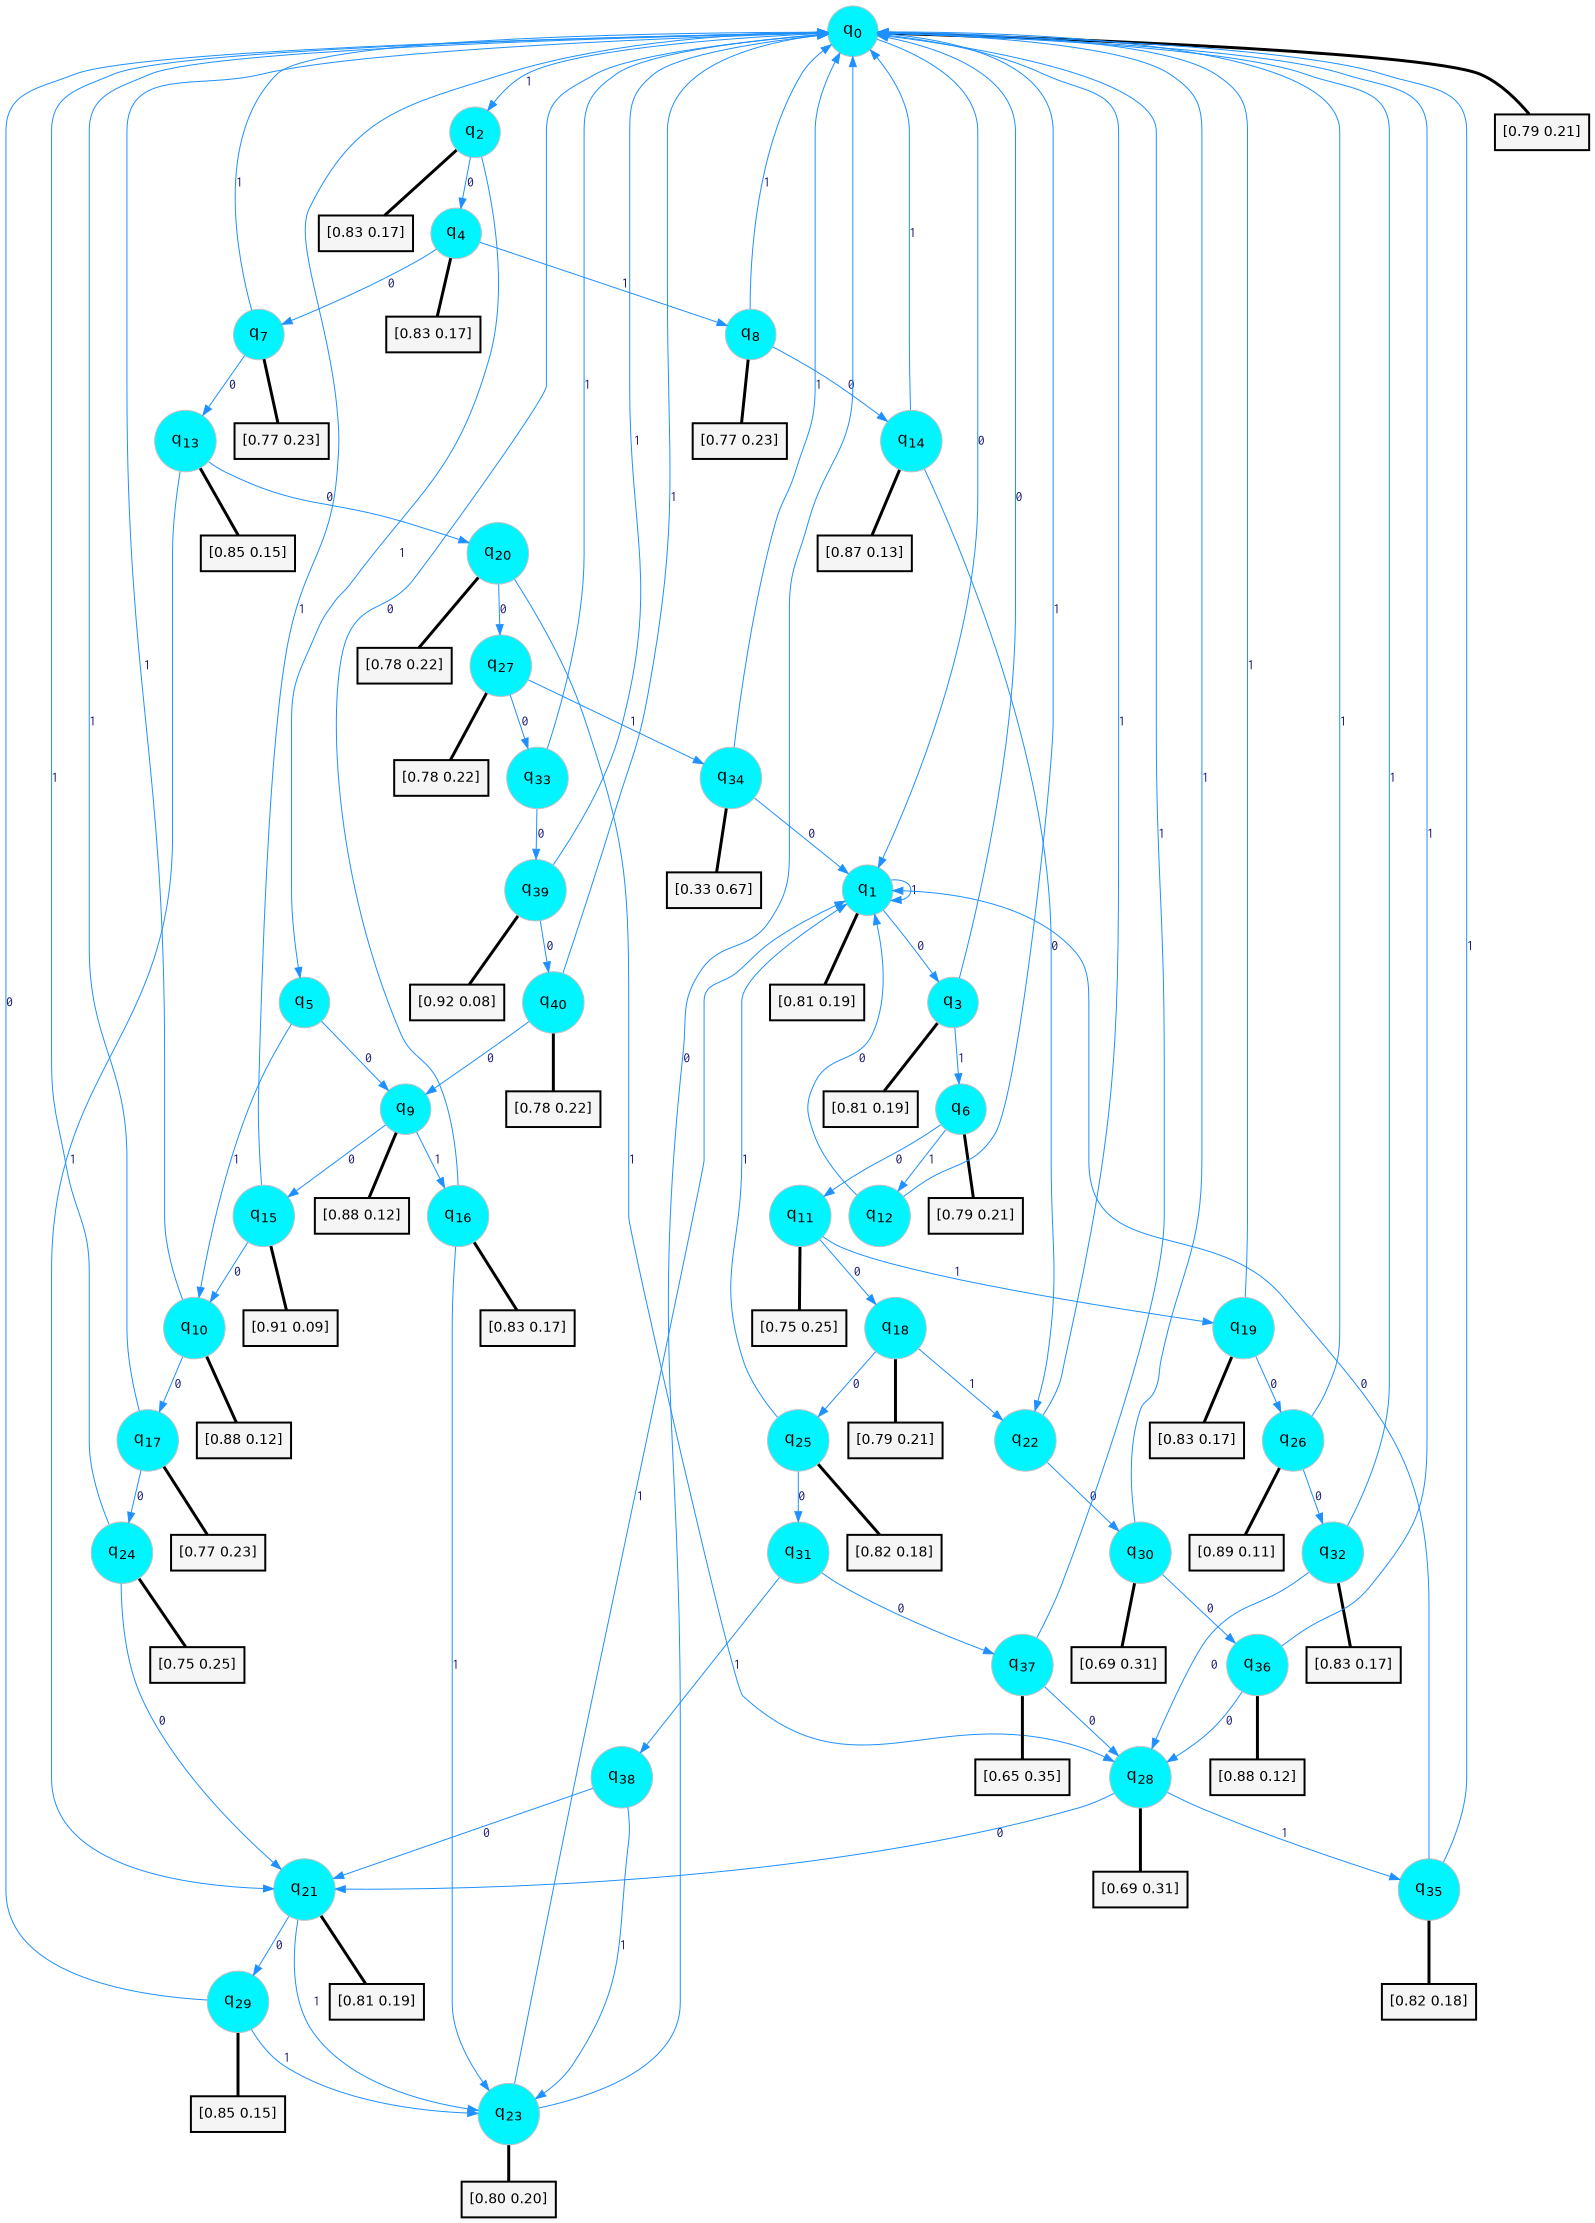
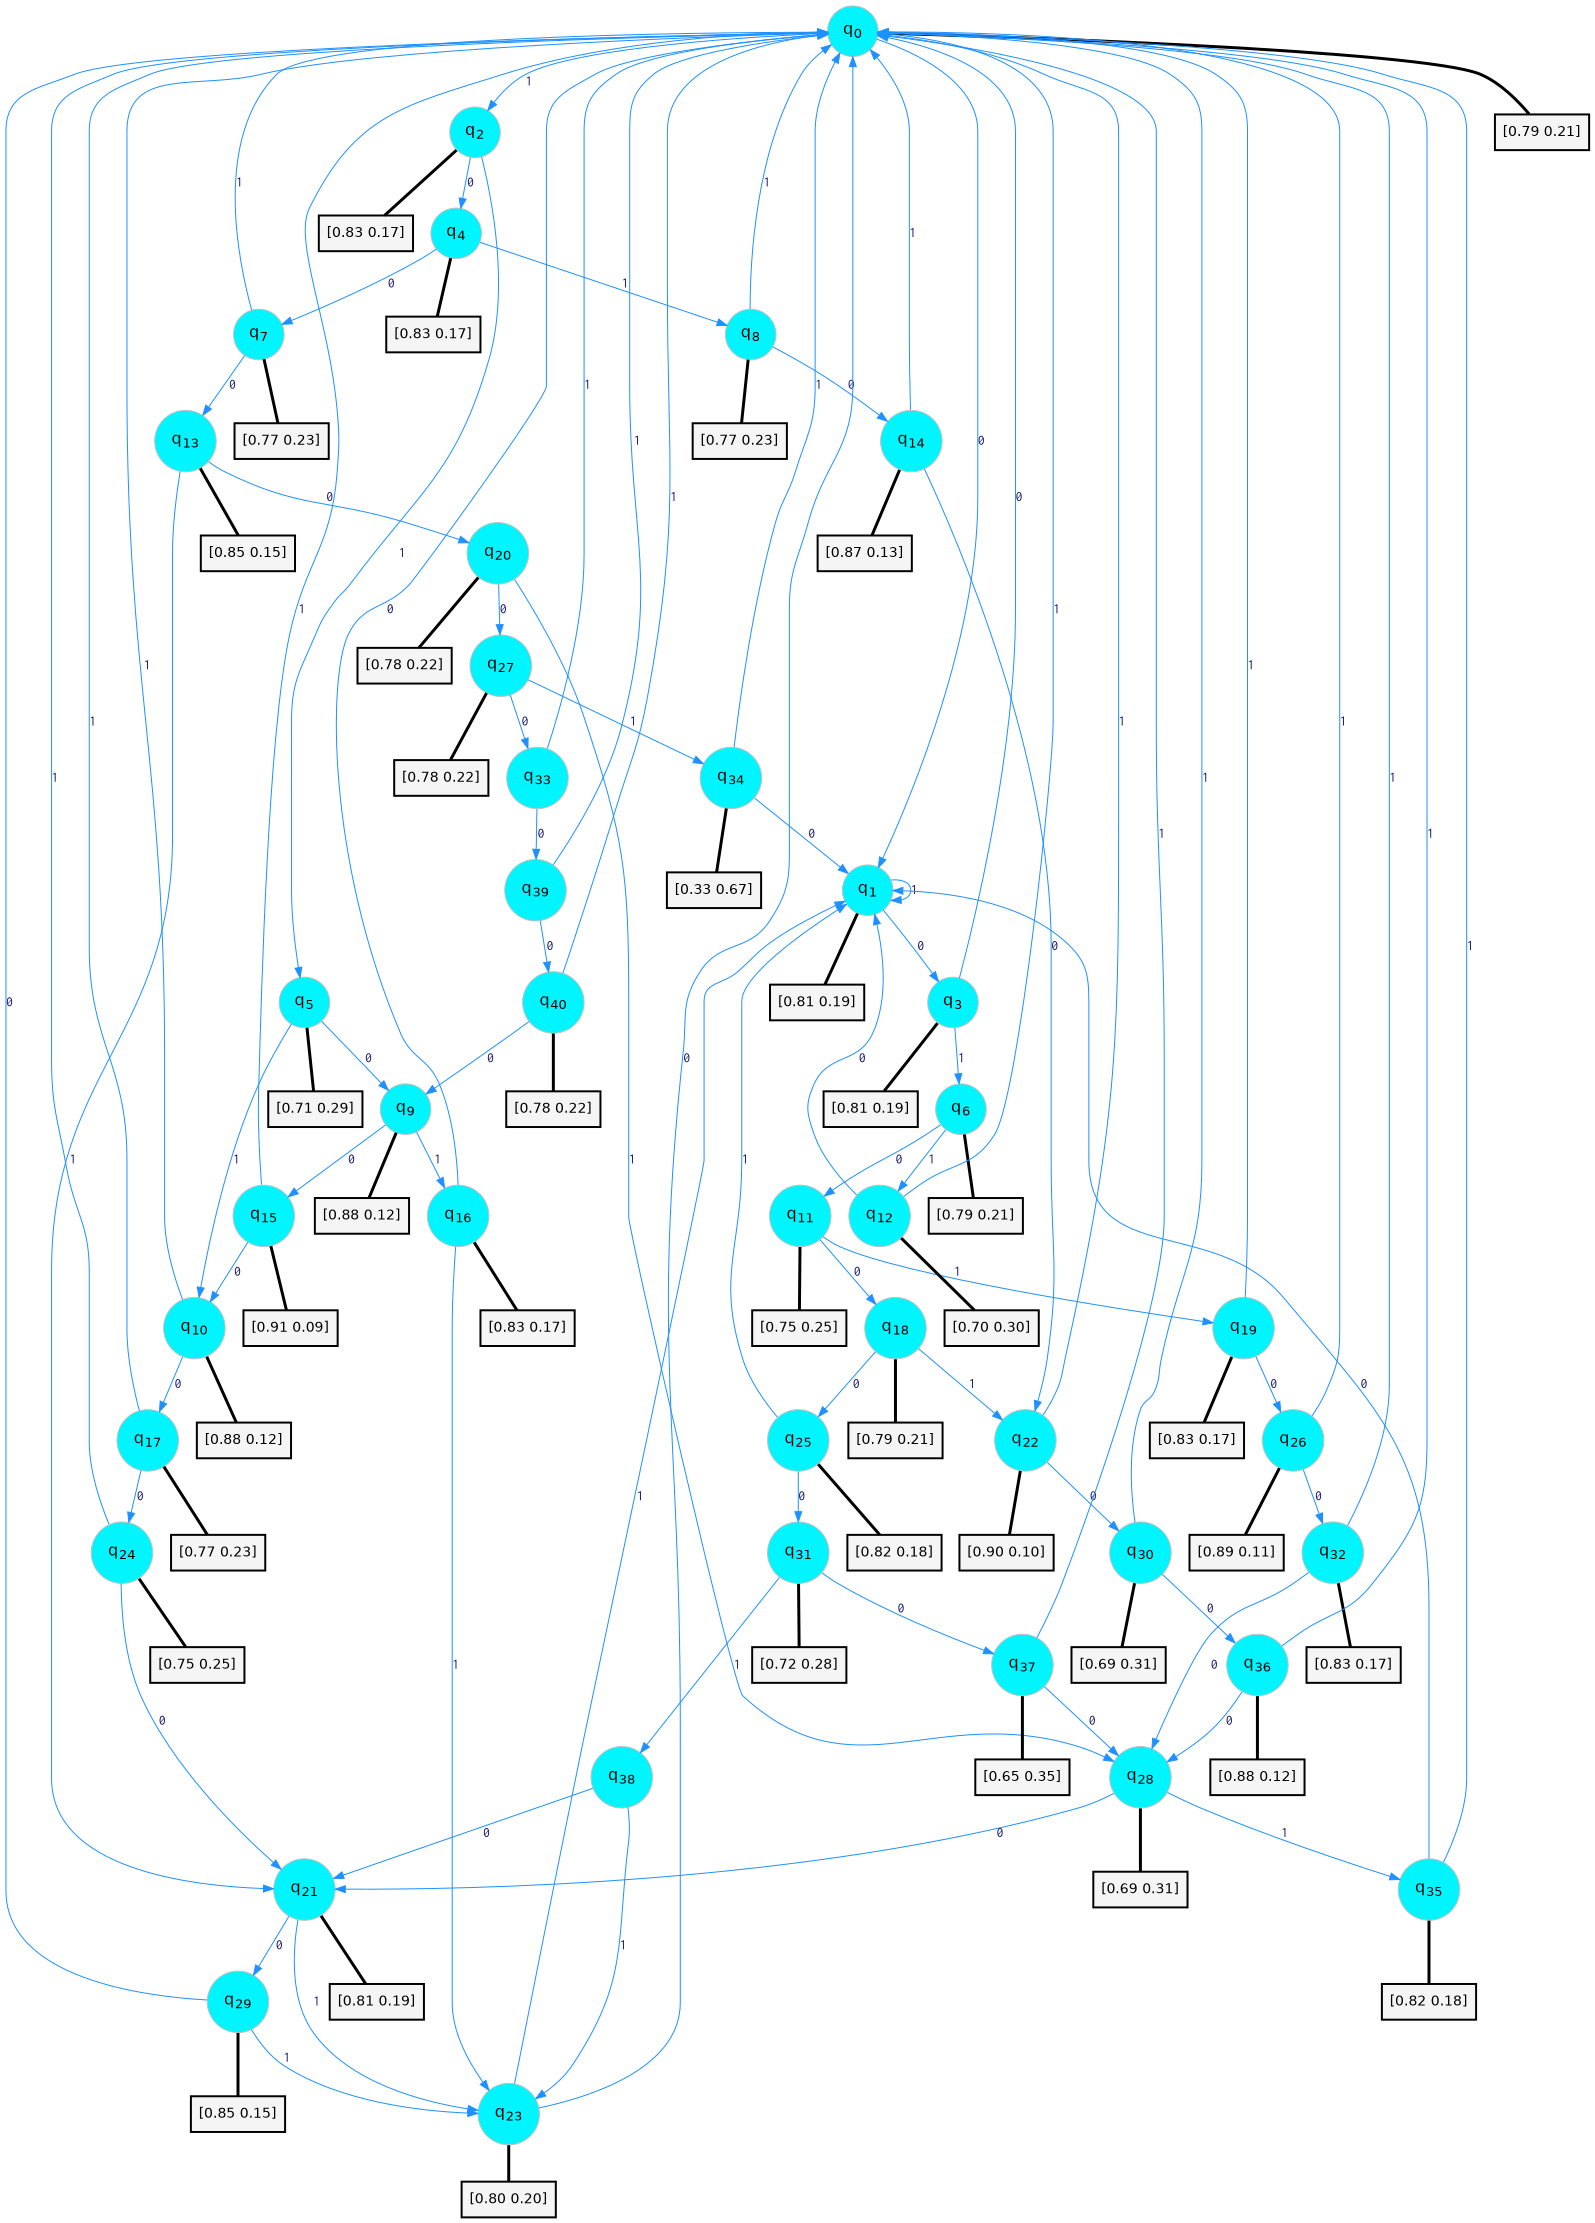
node "[0.92 0.08]": removed
node "[0.71 0.29]": added
node "[0.70 0.30]": added
node "[0.90 0.10]": added
node "[0.72 0.28]": added
